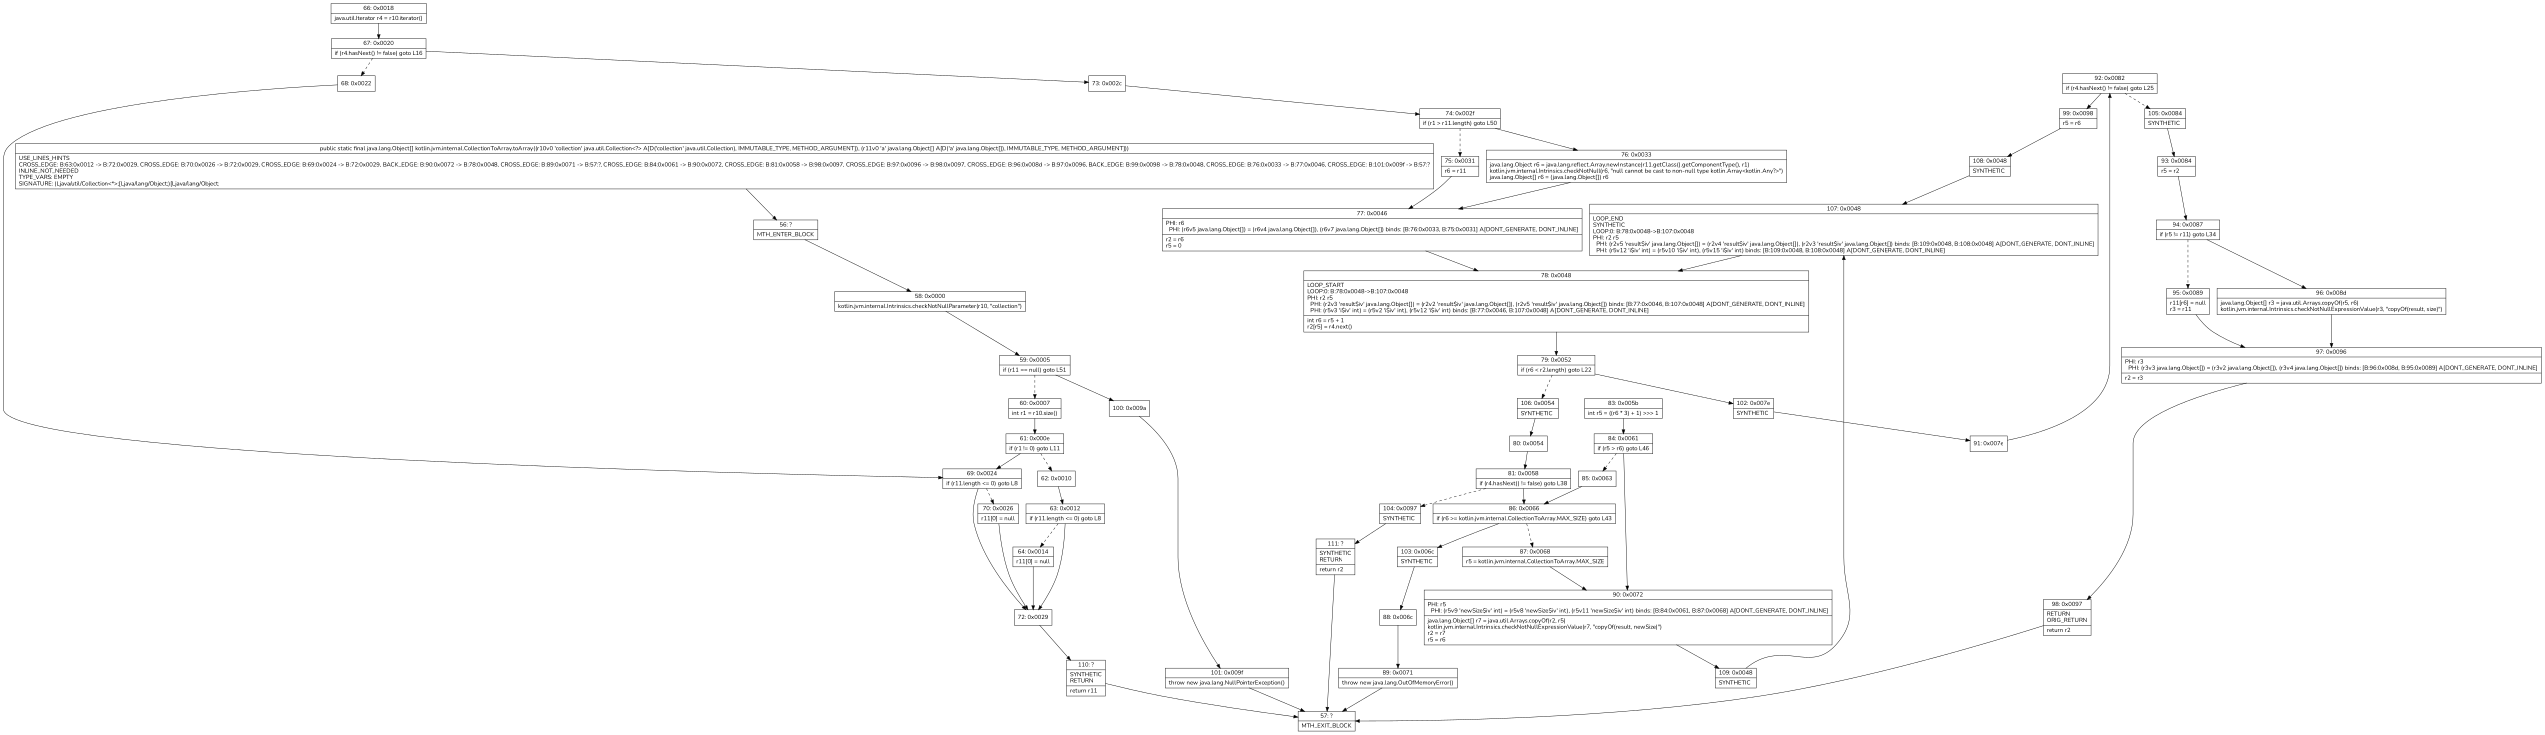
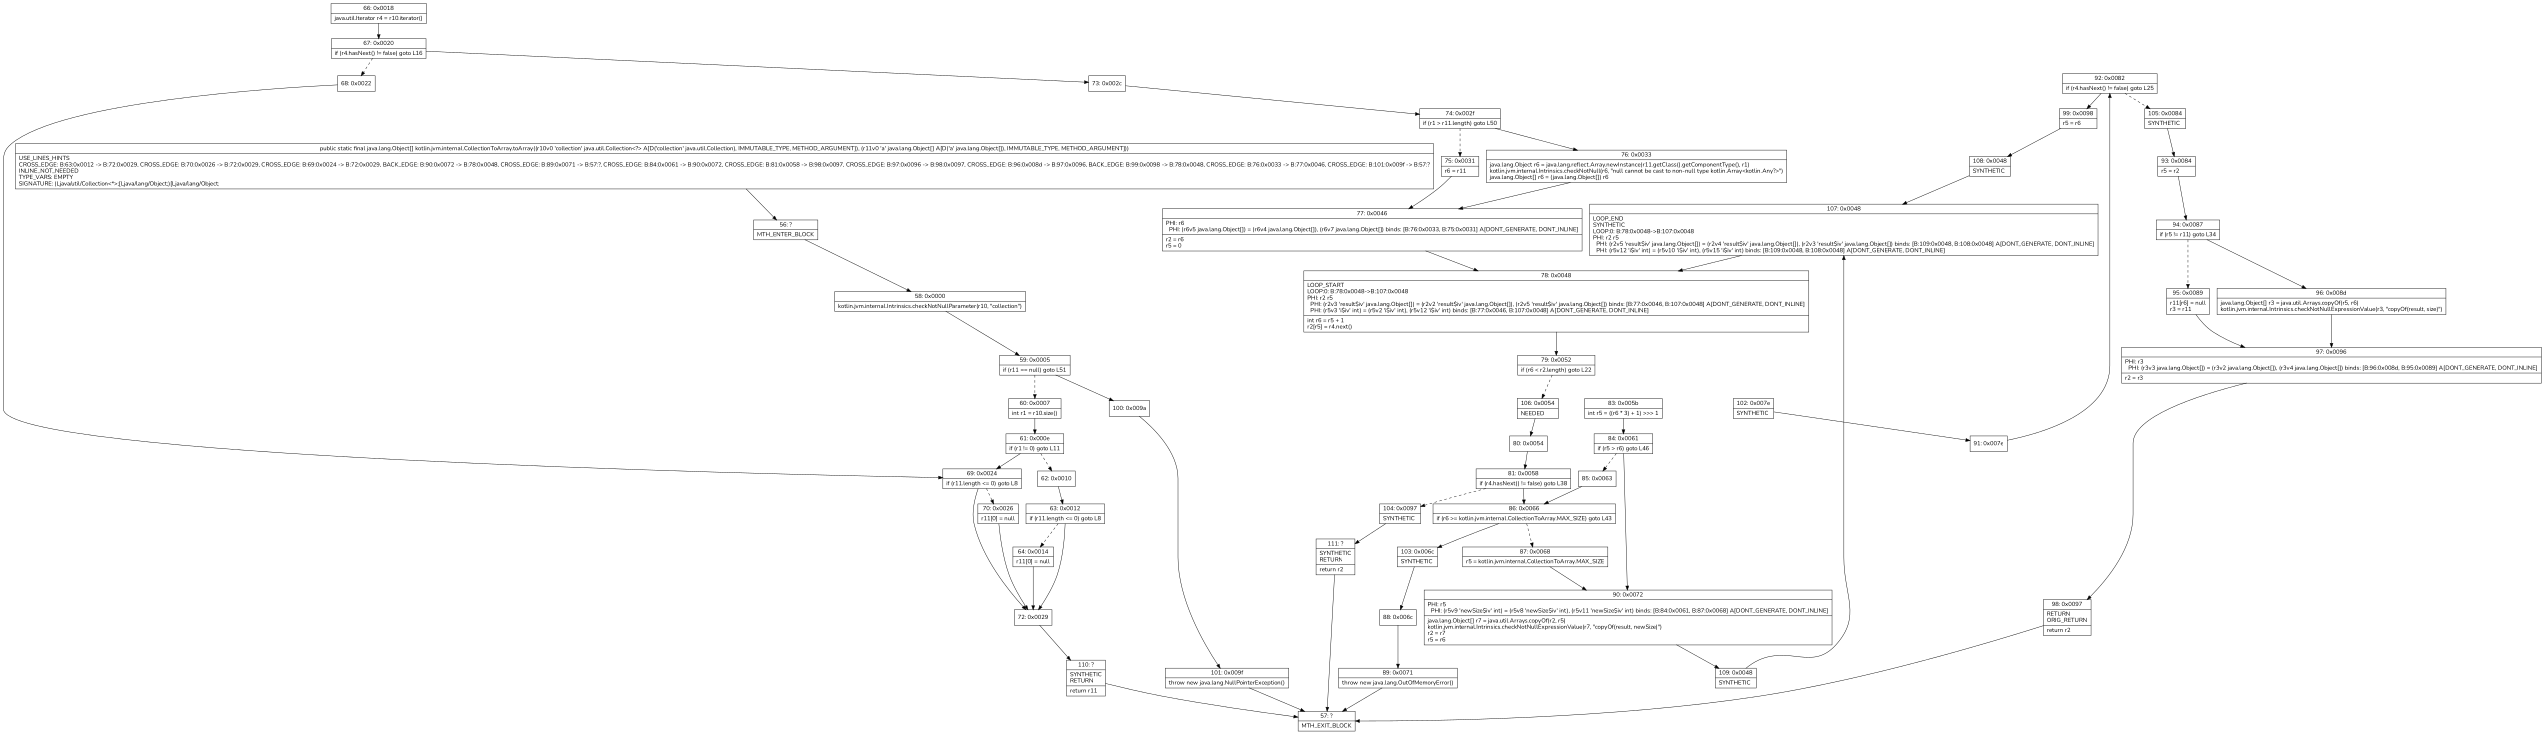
edge "79: 0x0052" -> "102: 0x007e": removed
node "106: 0x0054": text "SYNTHETIC" -> "NEEDED"
